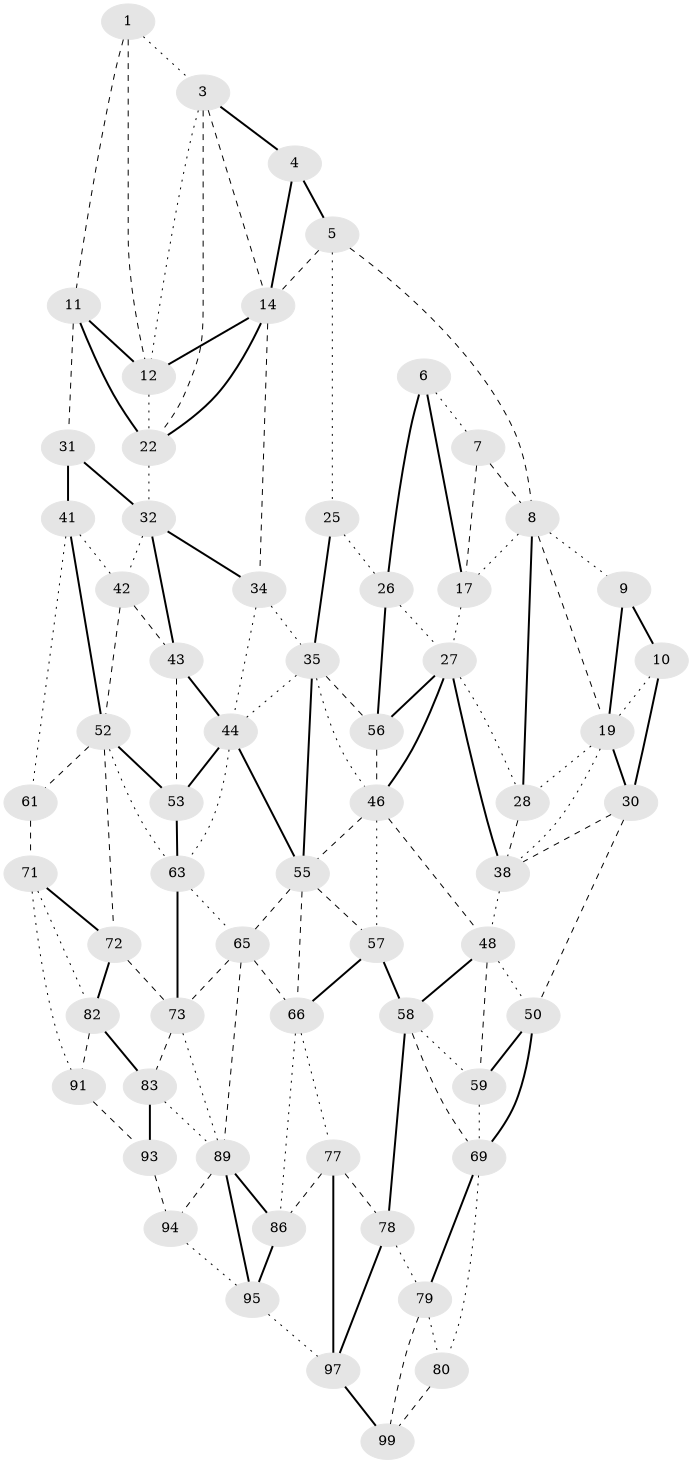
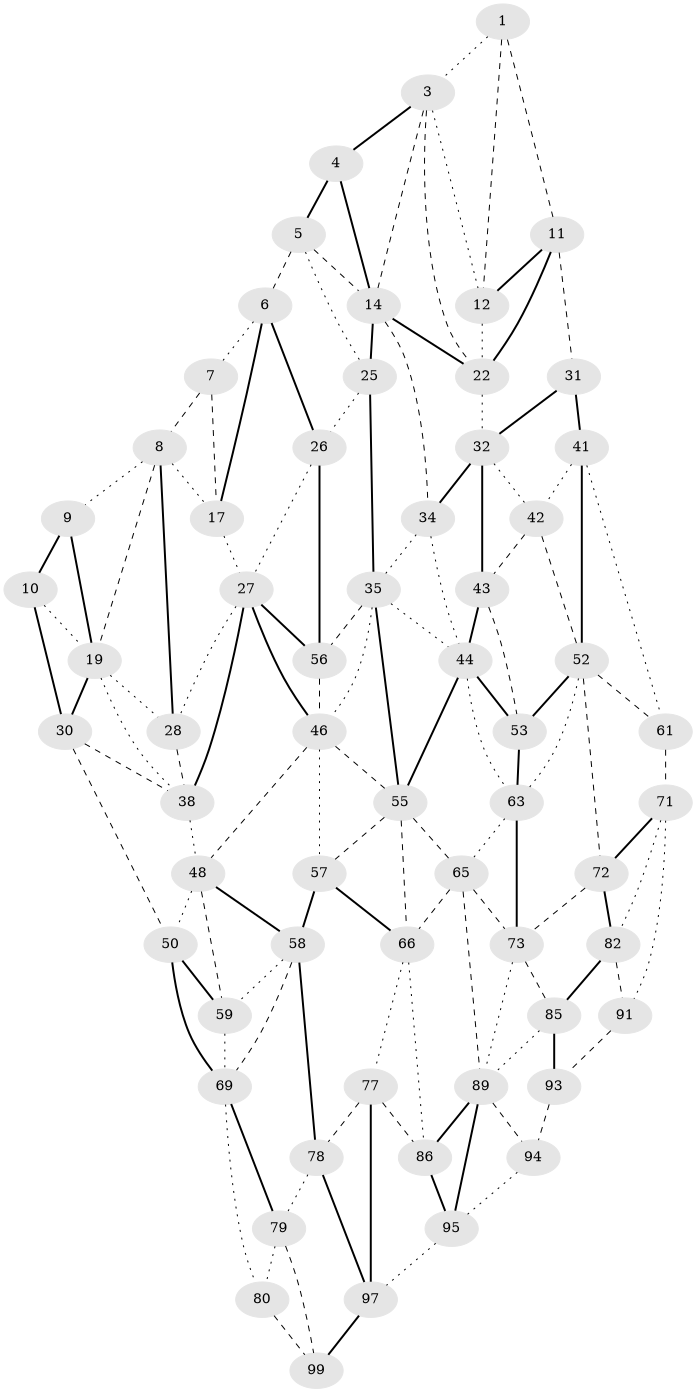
edge "14" -- "12": now "14" -- "25"
edge "5" -- "8": now "5" -- "6"
node "83": label "83" -> "85"
